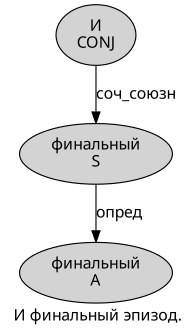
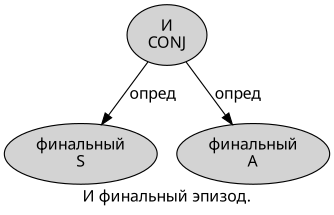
edge "И CONJ" -> "финальный S": label "соч_союзн" -> "опред"
edge "финальный S" -> "финальный A": now "И CONJ" -> "финальный A"
